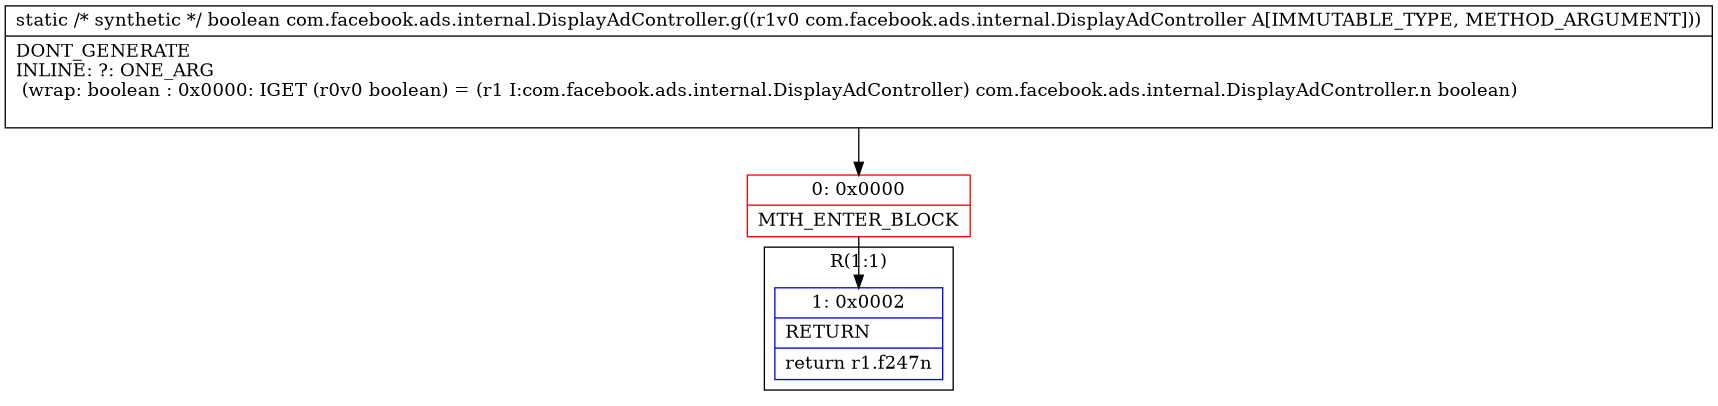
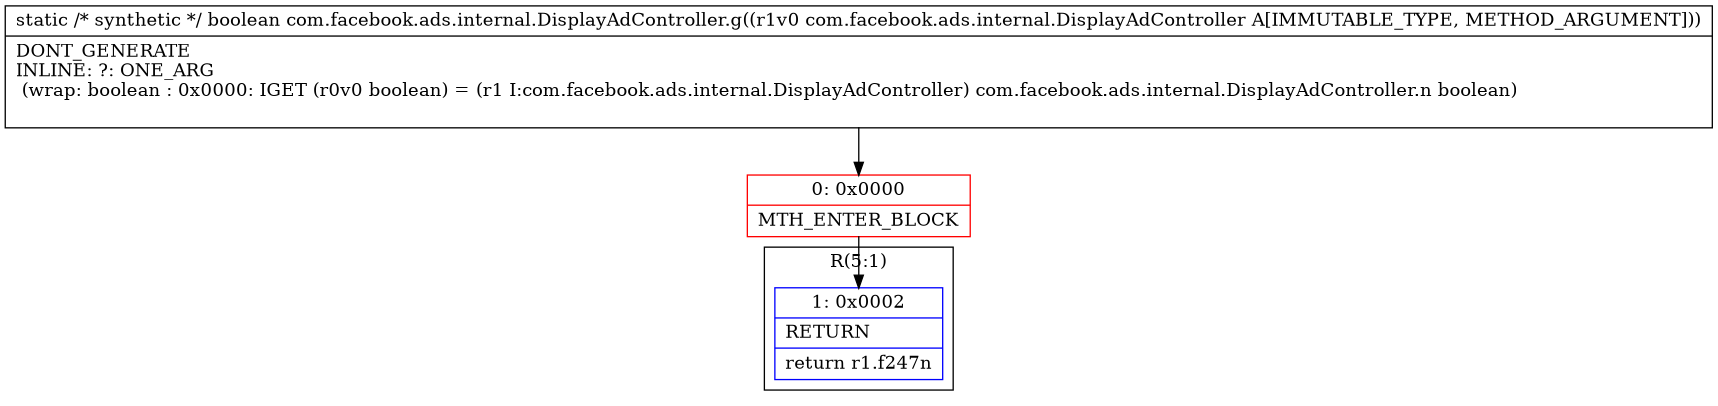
cluster "R(1:1)": label "R(1:1)" -> "R(5:1)"
